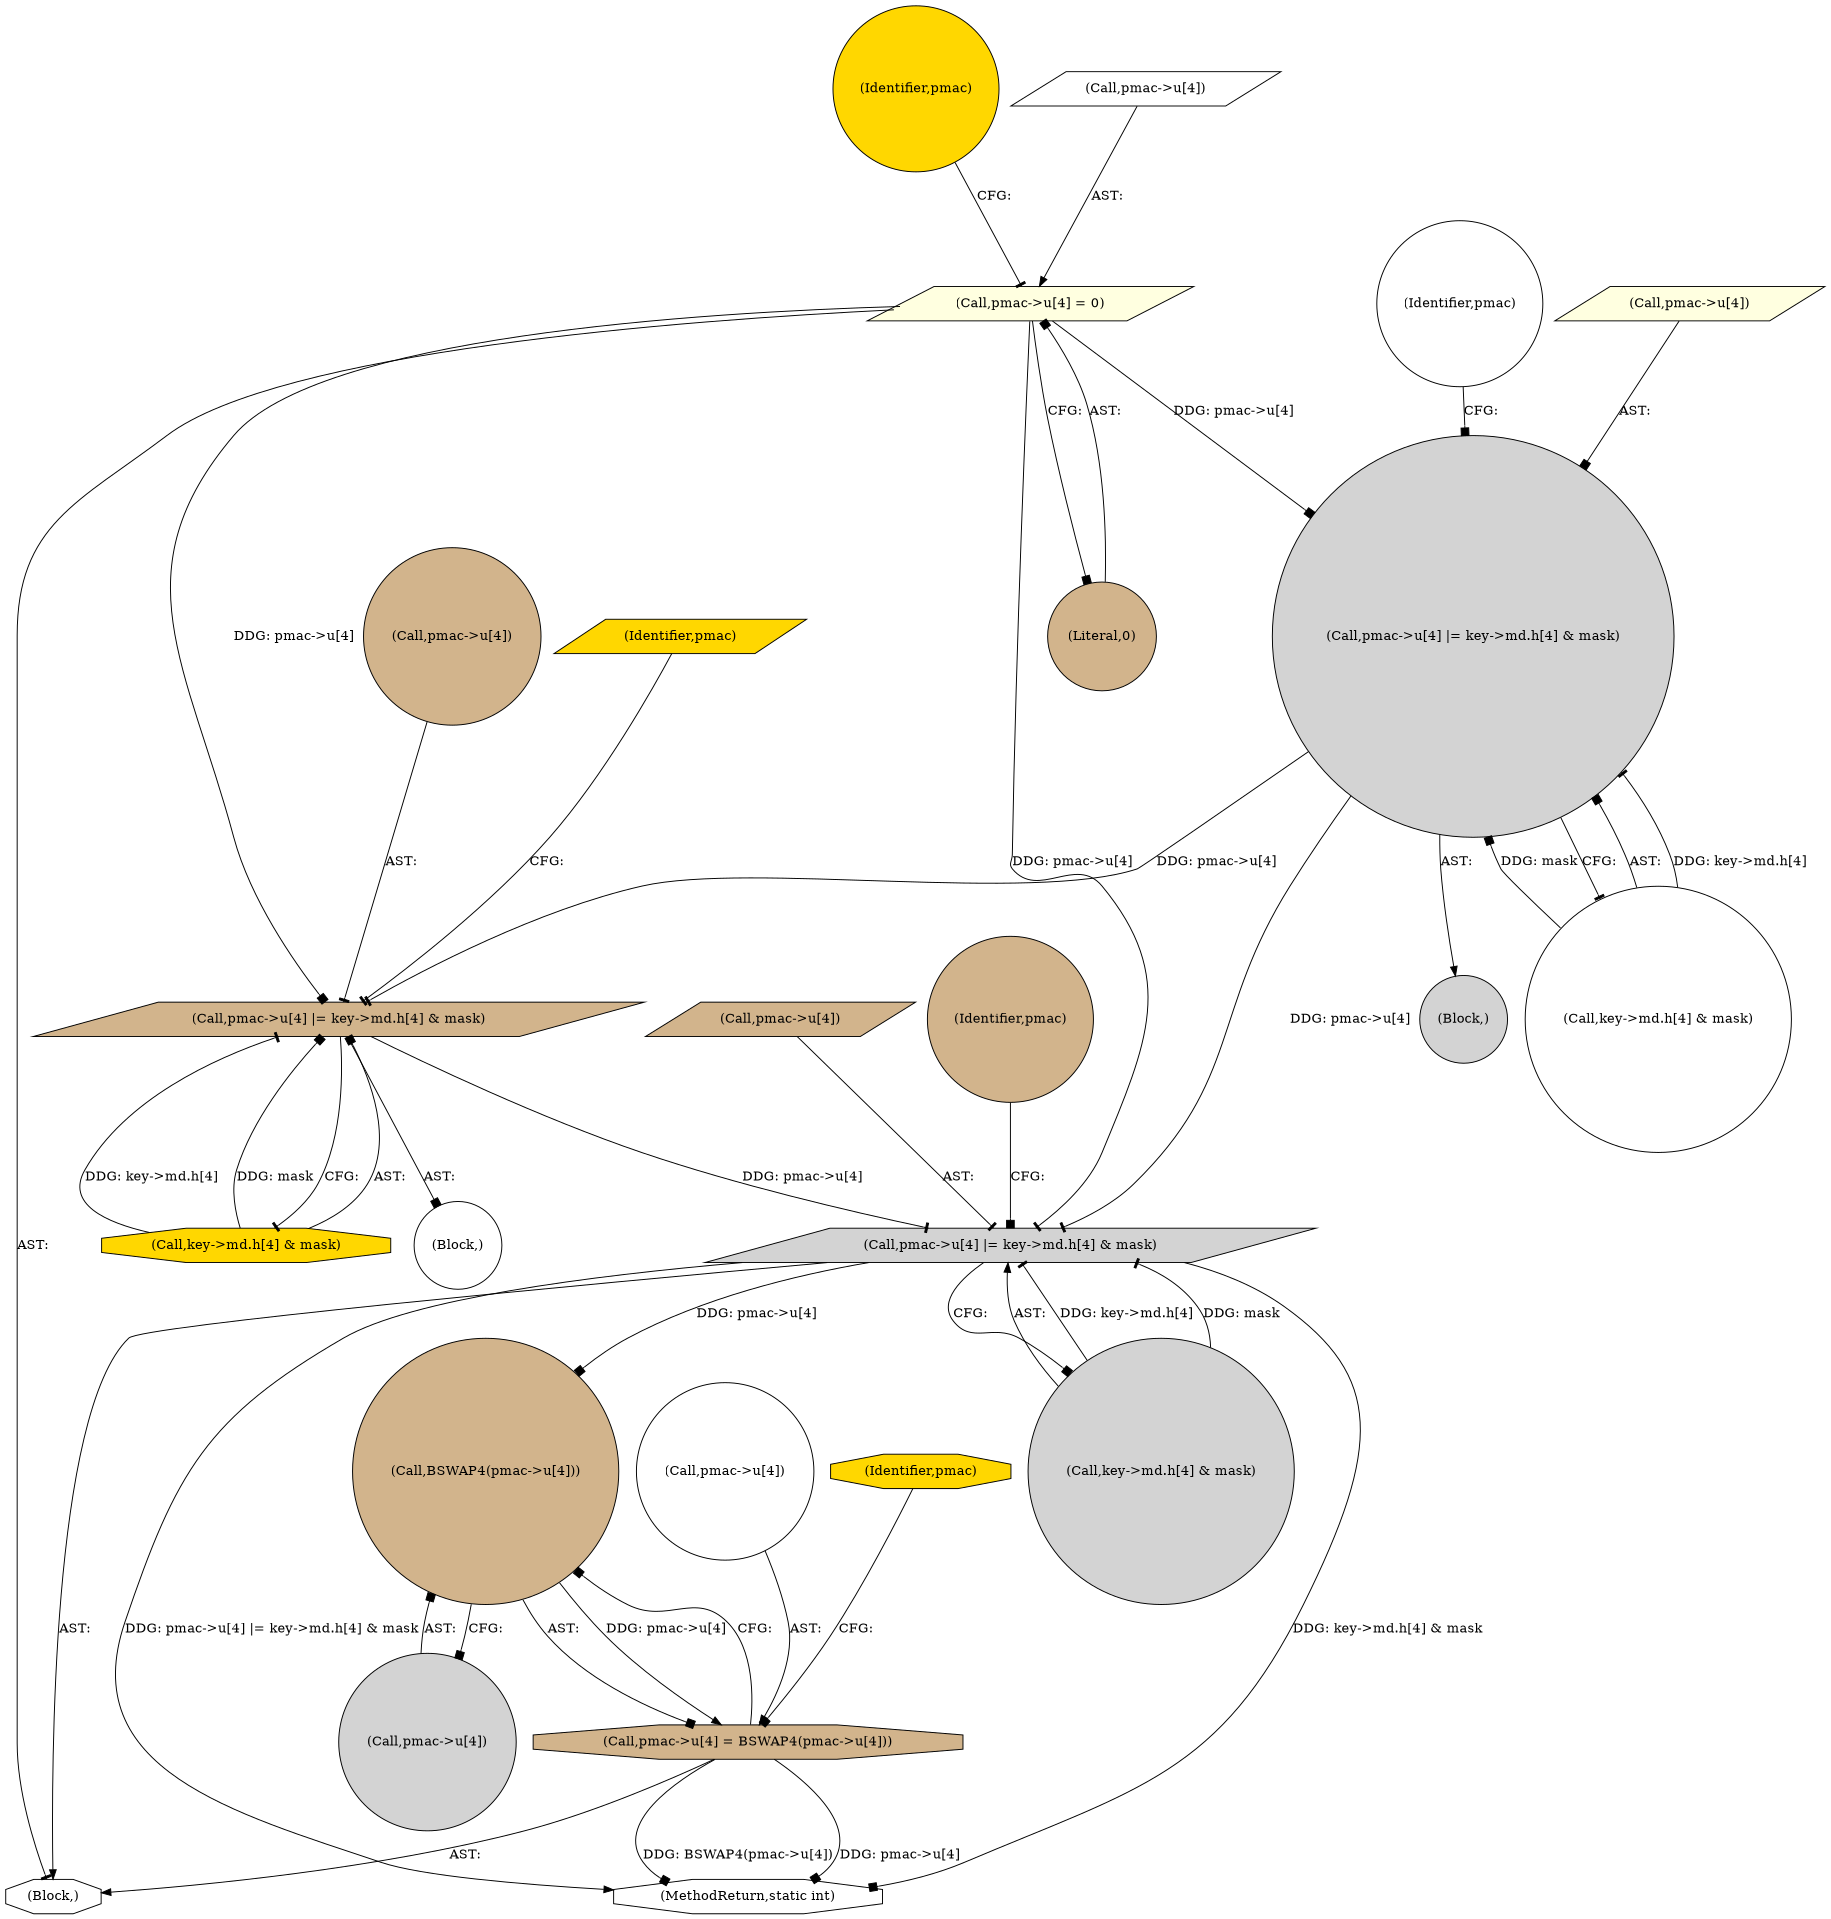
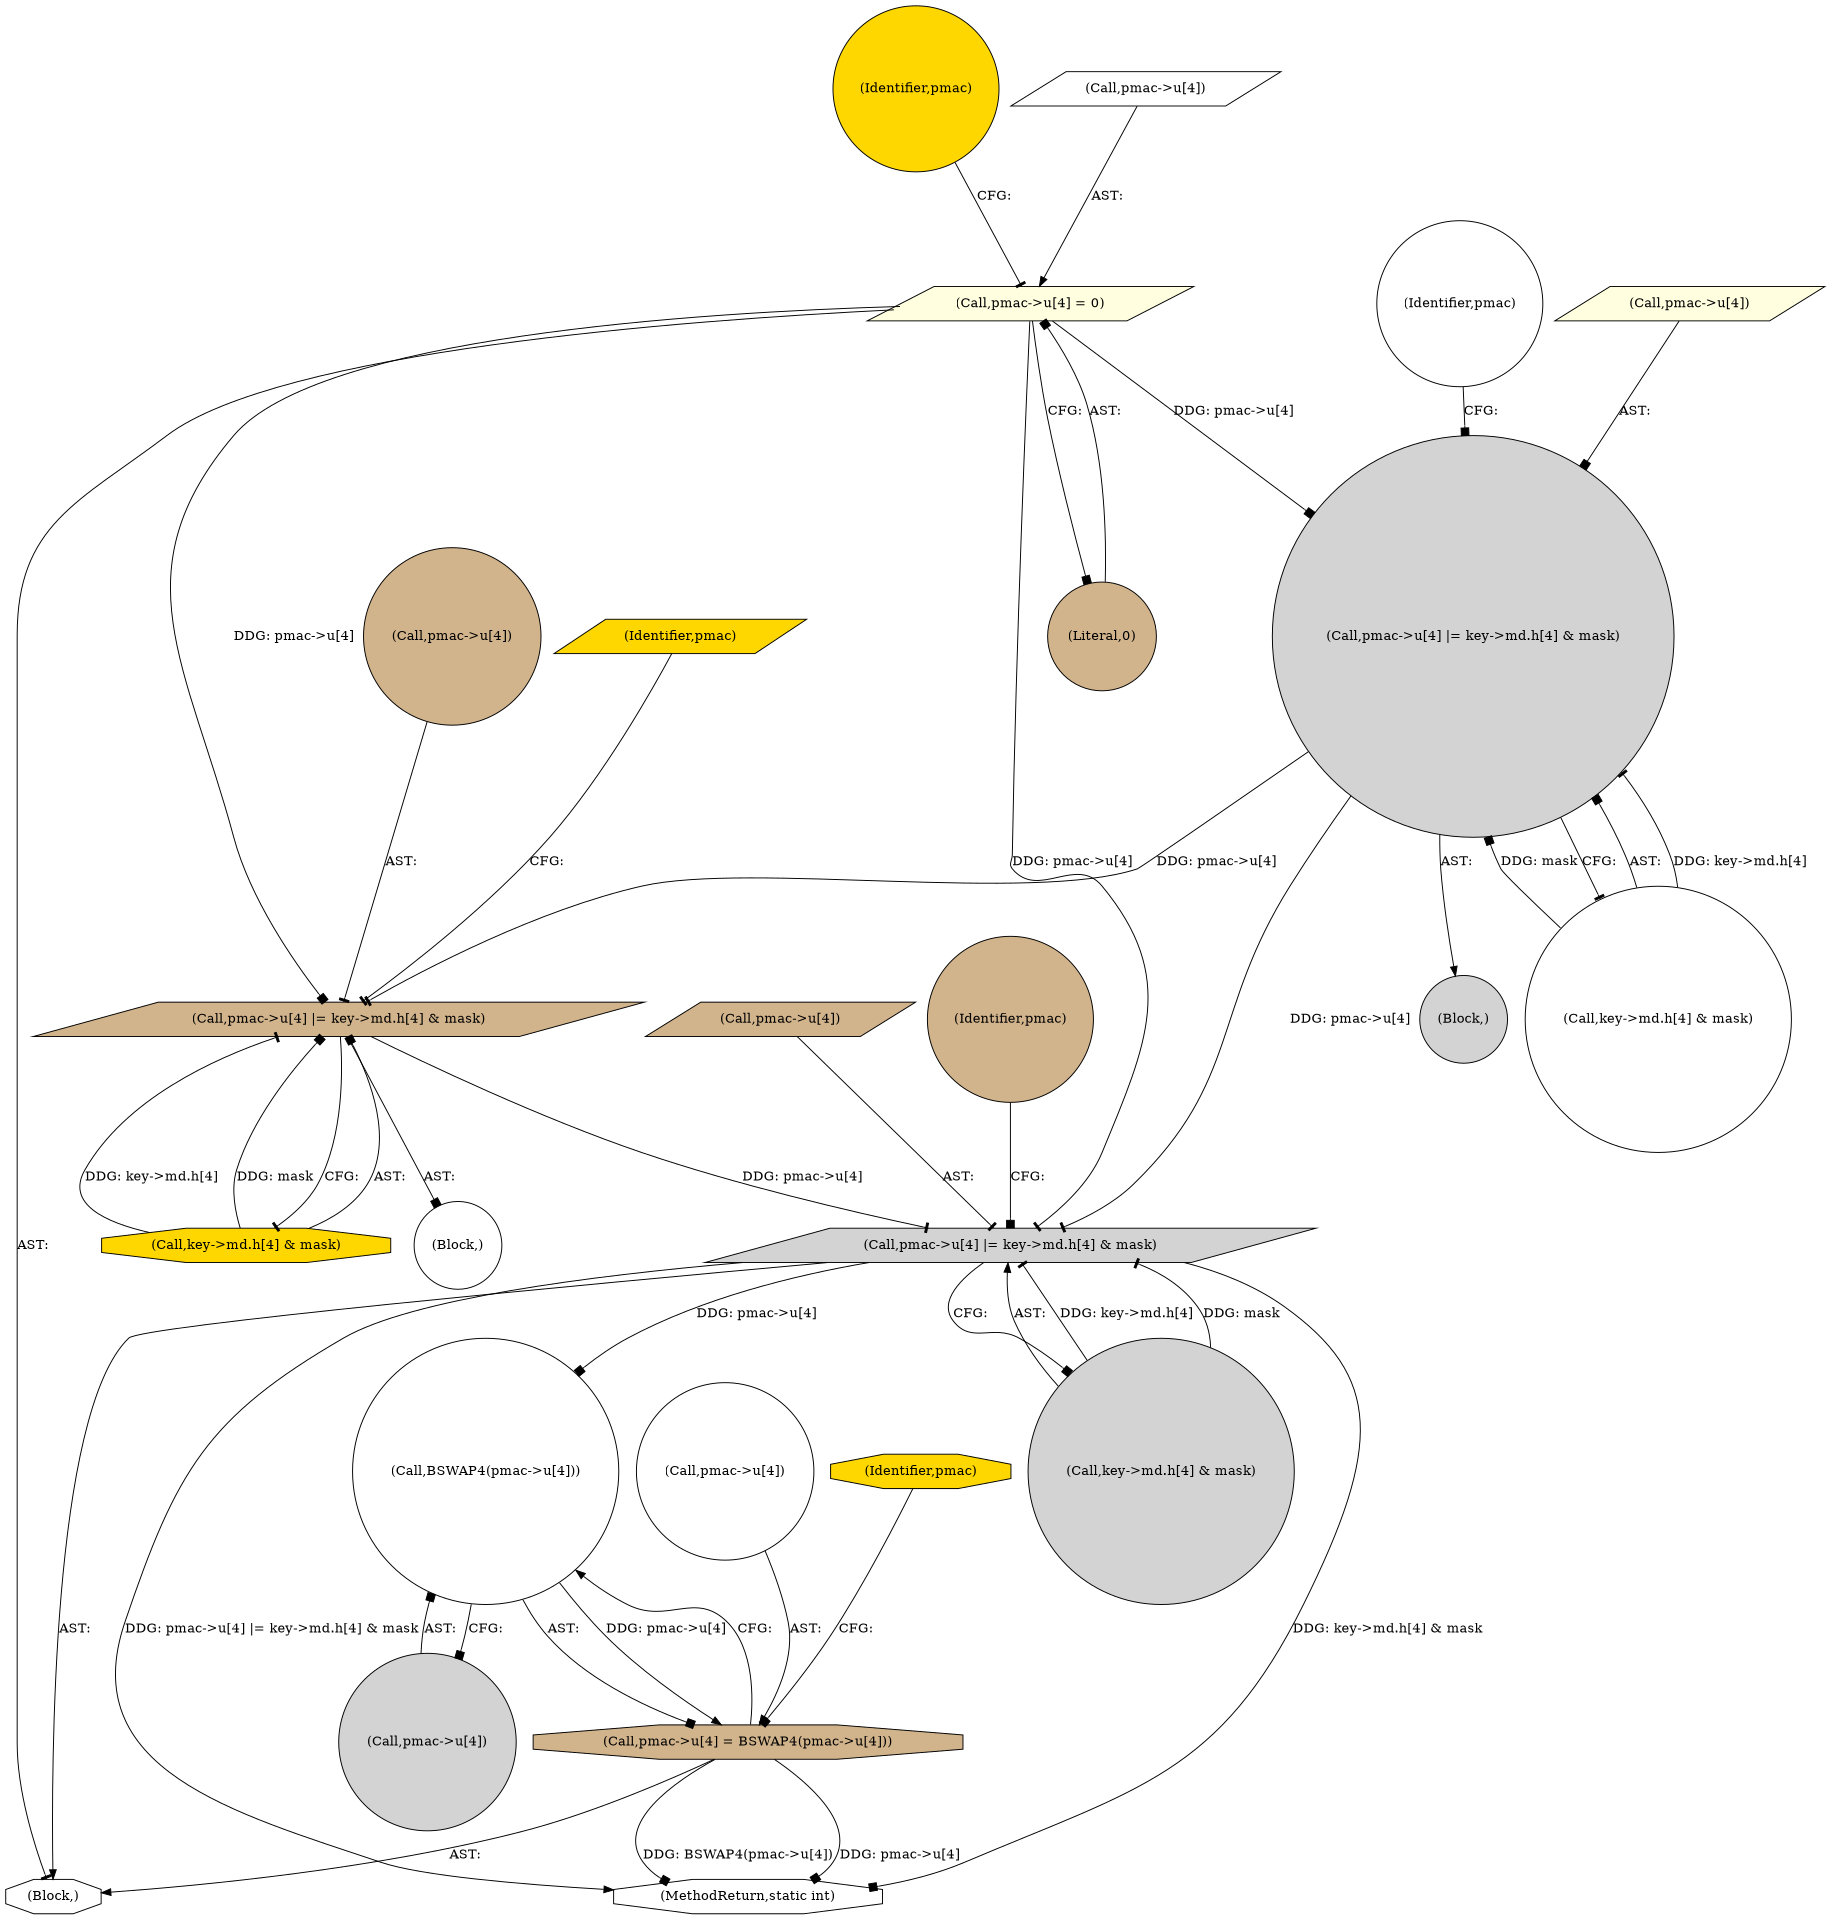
node "(Call,BSWAP4(pmac->u[4]))": fillcolor tan -> white
edge "(Call,pmac->u[4] = BSWAP4(pmac->u[4]))" -> "(Call,BSWAP4(pmac->u[4]))": arrowhead box -> normal
